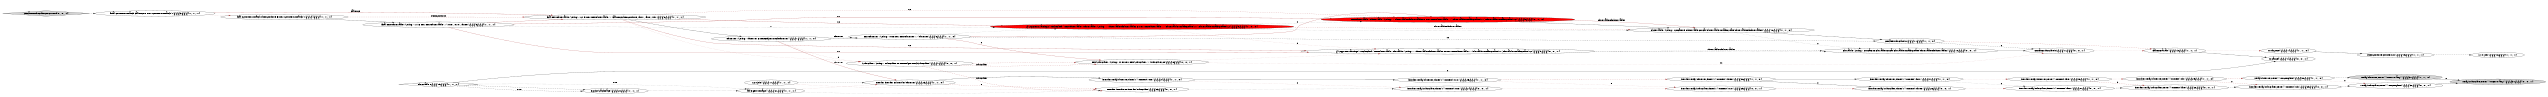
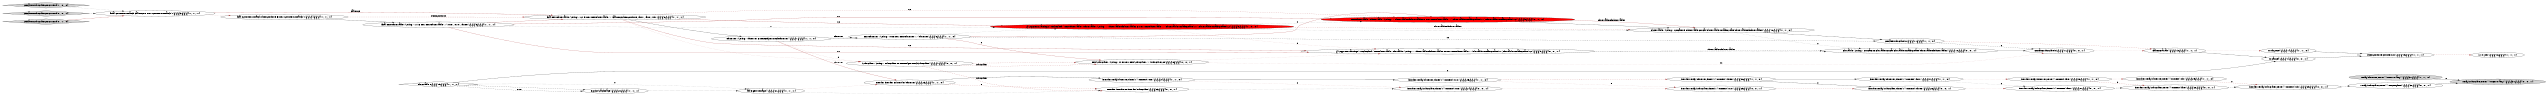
node "concatUnsubscribeConcurrent['1', '0', '0']": added
node "concatUnsubscribeConcurrent['0', '1', '0']": added
edge "okToContinue.countDown()@@@15@@@['1', '1', '1']" -> "w1.t.join()@@@16@@@['1', '1', '1']": color black -> brown
edge "ts.cancel()@@@14@@@['0', '0', '1']" -> "okToContinue.countDown()@@@15@@@['1', '1', '1']": added
node "verify(observer,never()).onComplete()@@@30@@@['1', '1', '0']": removed
edge "Throwable e@@@19@@@['1', '1', '1']" -> "fail(e.getMessage())@@@21@@@['1', '1', '1']": label "true" -> "0"
node "w2.t.join()@@@17@@@['1', '1', '1']": removed
